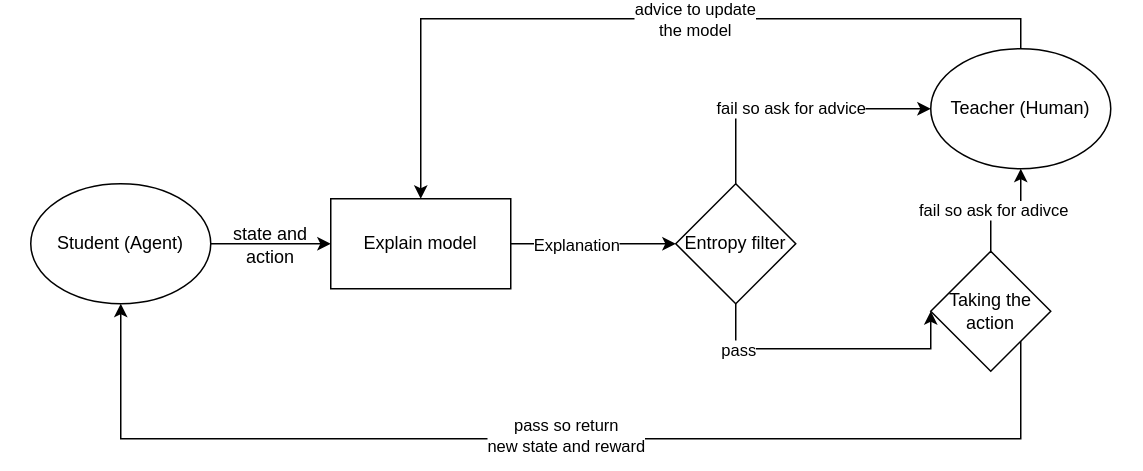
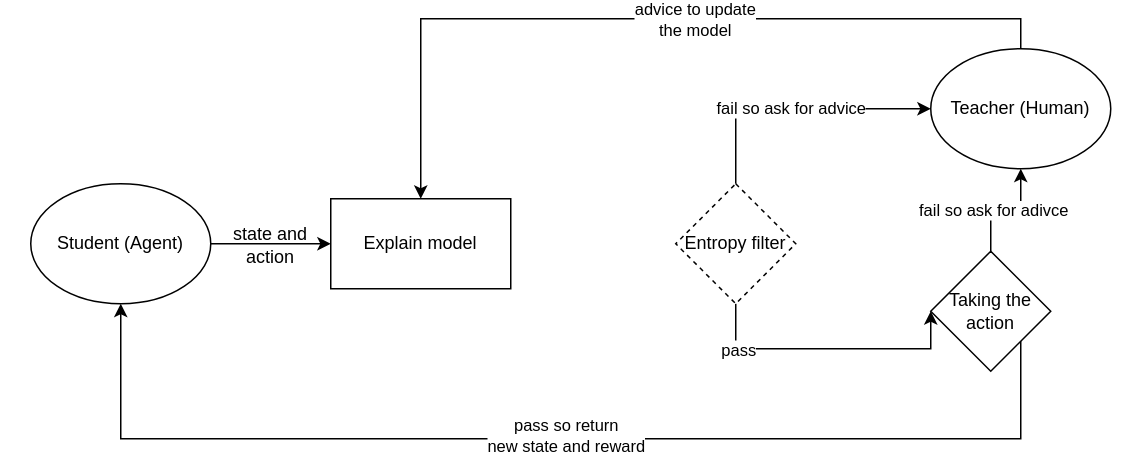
edge "Explain model" -> "Entropy filter": removed, label "Explanation"
node "Entropy filter": style solid -> dashed
